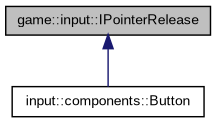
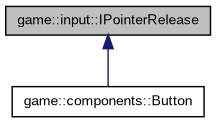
node "input::components::Button": label "input::components::Button" -> "game::components::Button"
